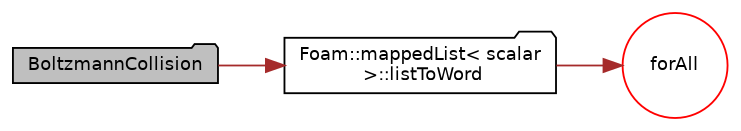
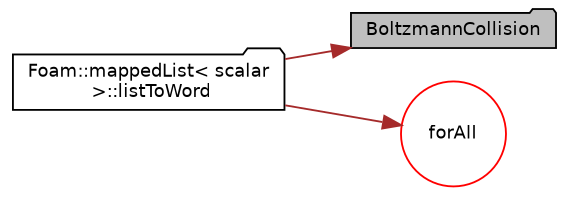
edge "BoltzmannCollision" -> "Foam::mappedList< scalar >::listToWord": reversed
